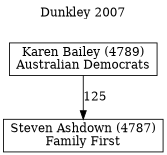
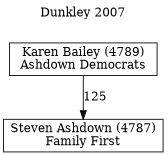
node "Karen Bailey (4789) Australian Democrats": label "Karen Bailey (4789) Australian Democrats" -> "Karen Bailey (4789) Ashdown Democrats"
